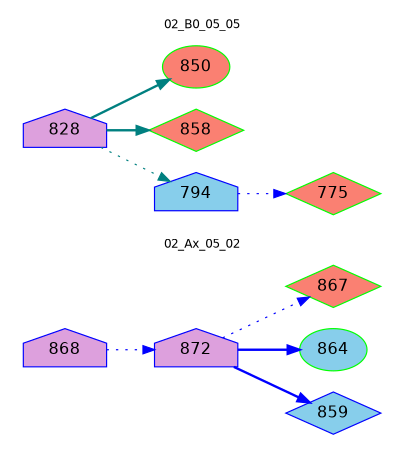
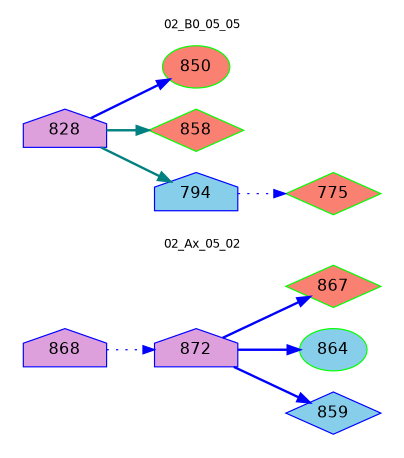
edge "828" -> "850": color teal -> blue
edge "828" -> "794": style dotted -> bold
edge "872" -> "867": style dotted -> bold
